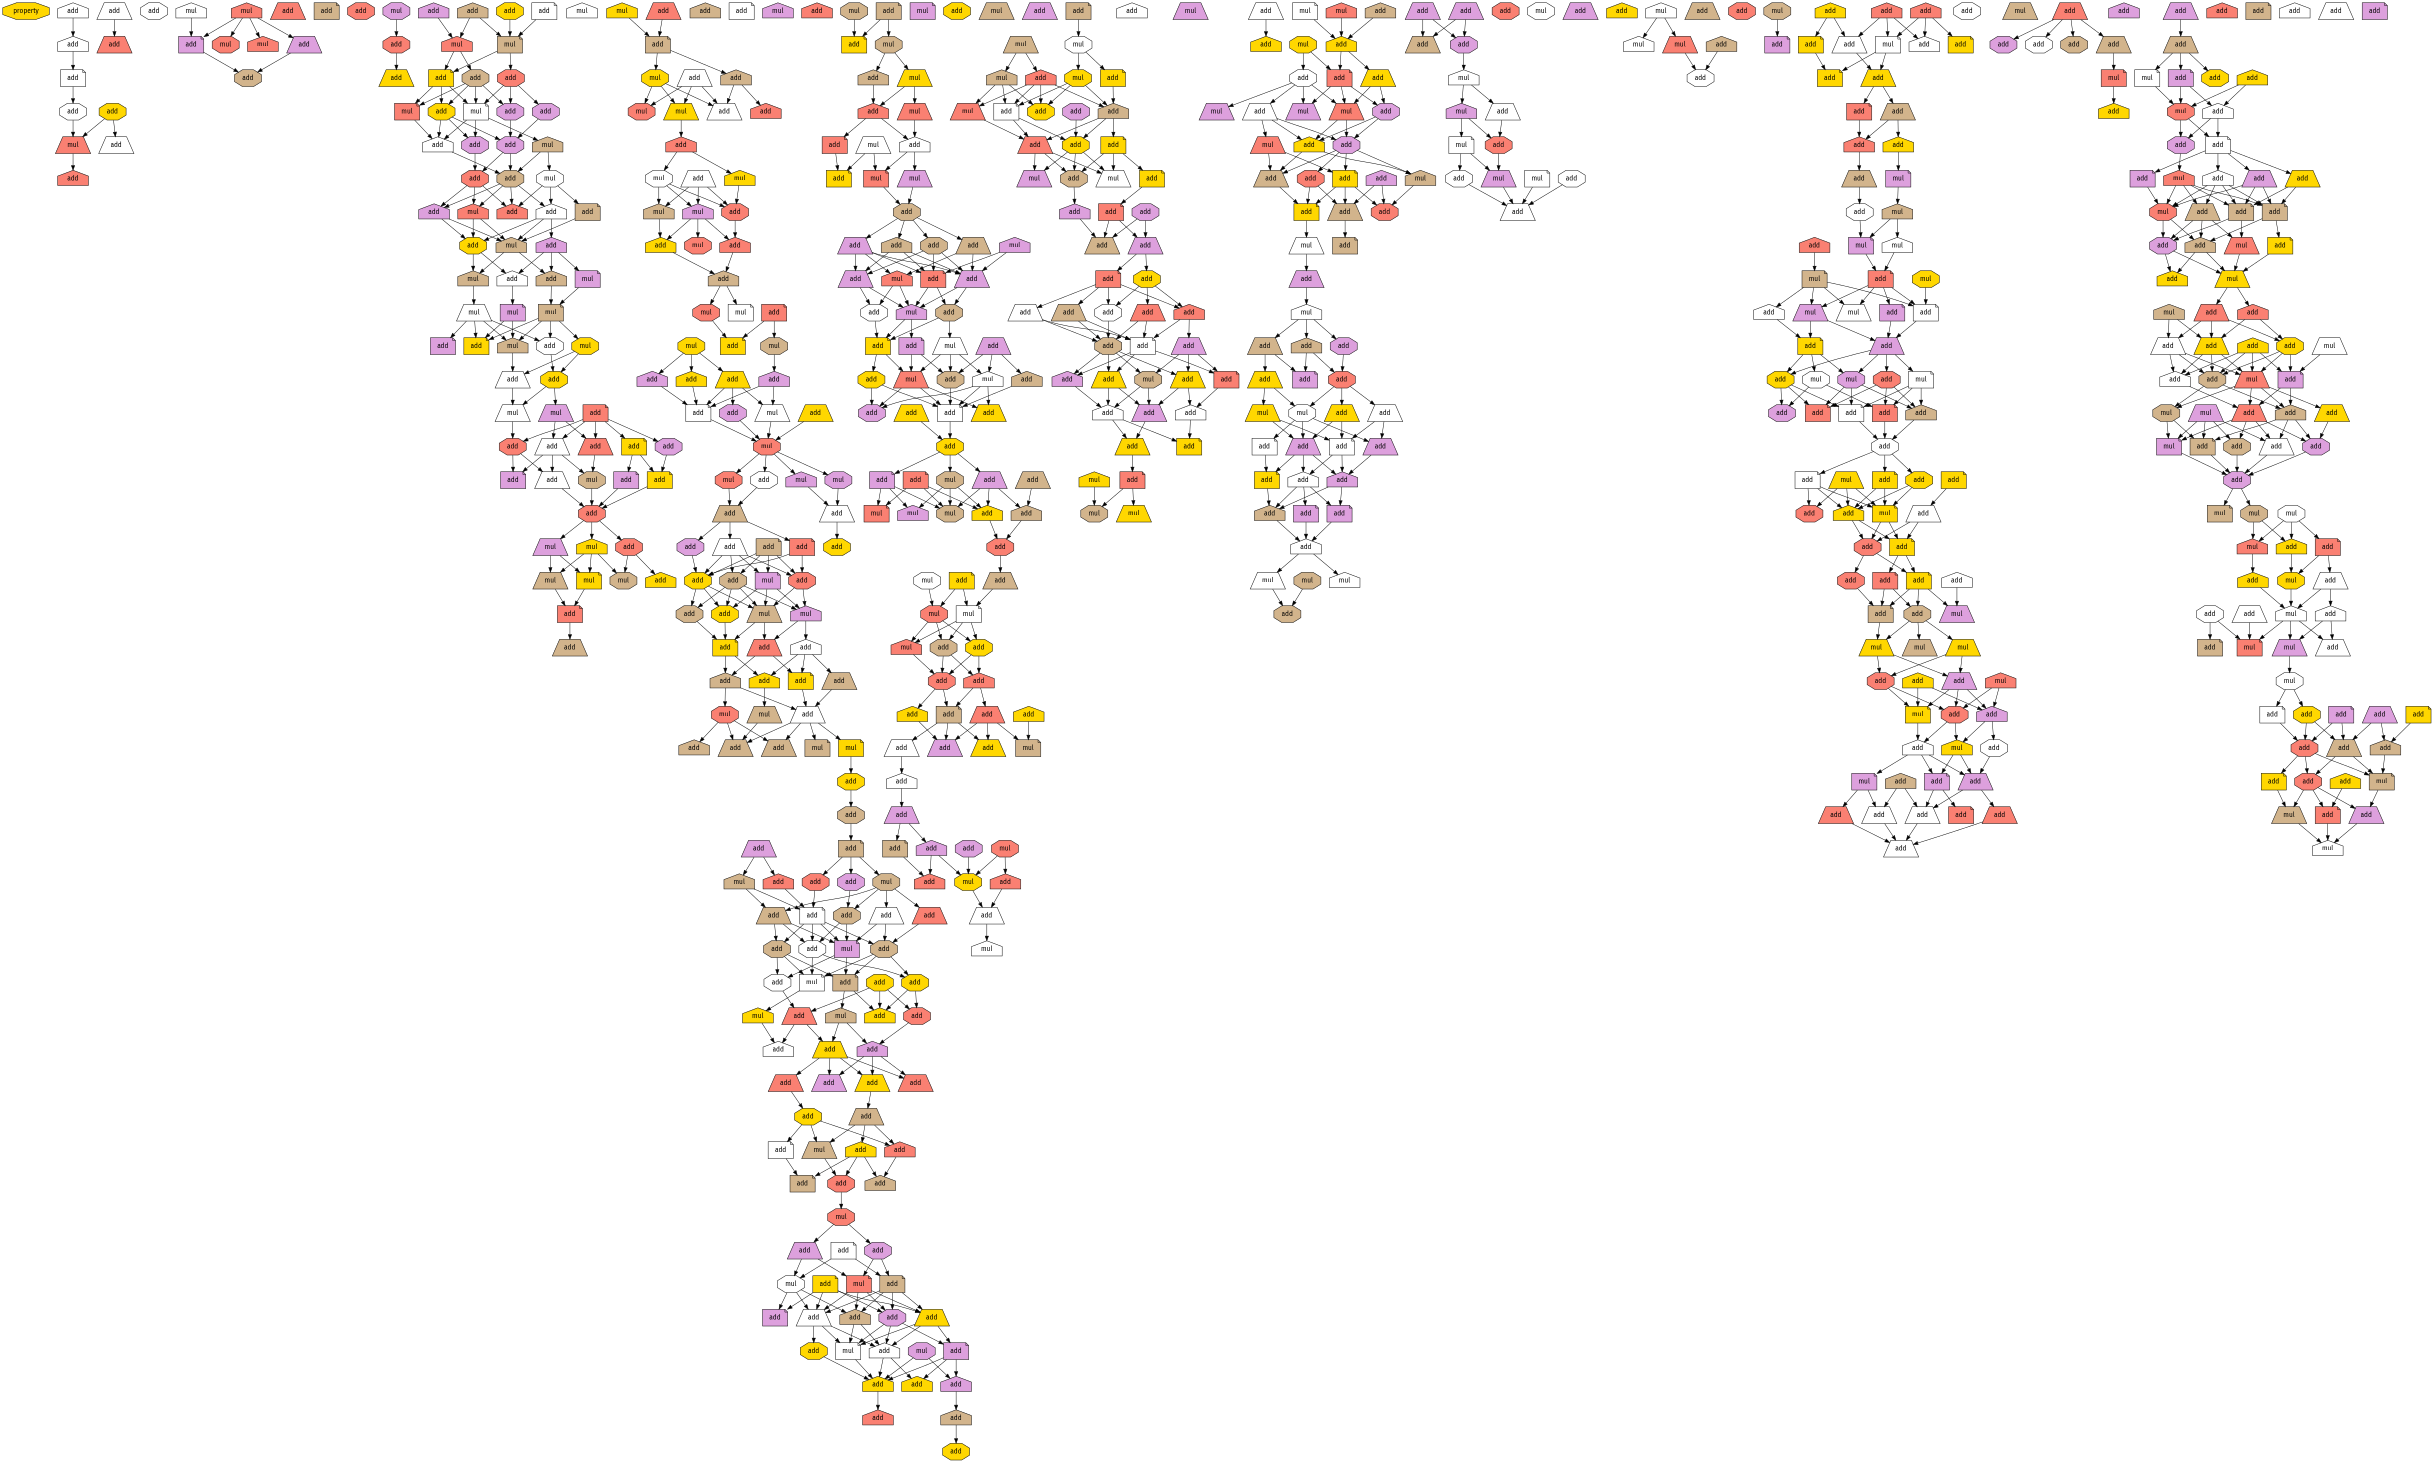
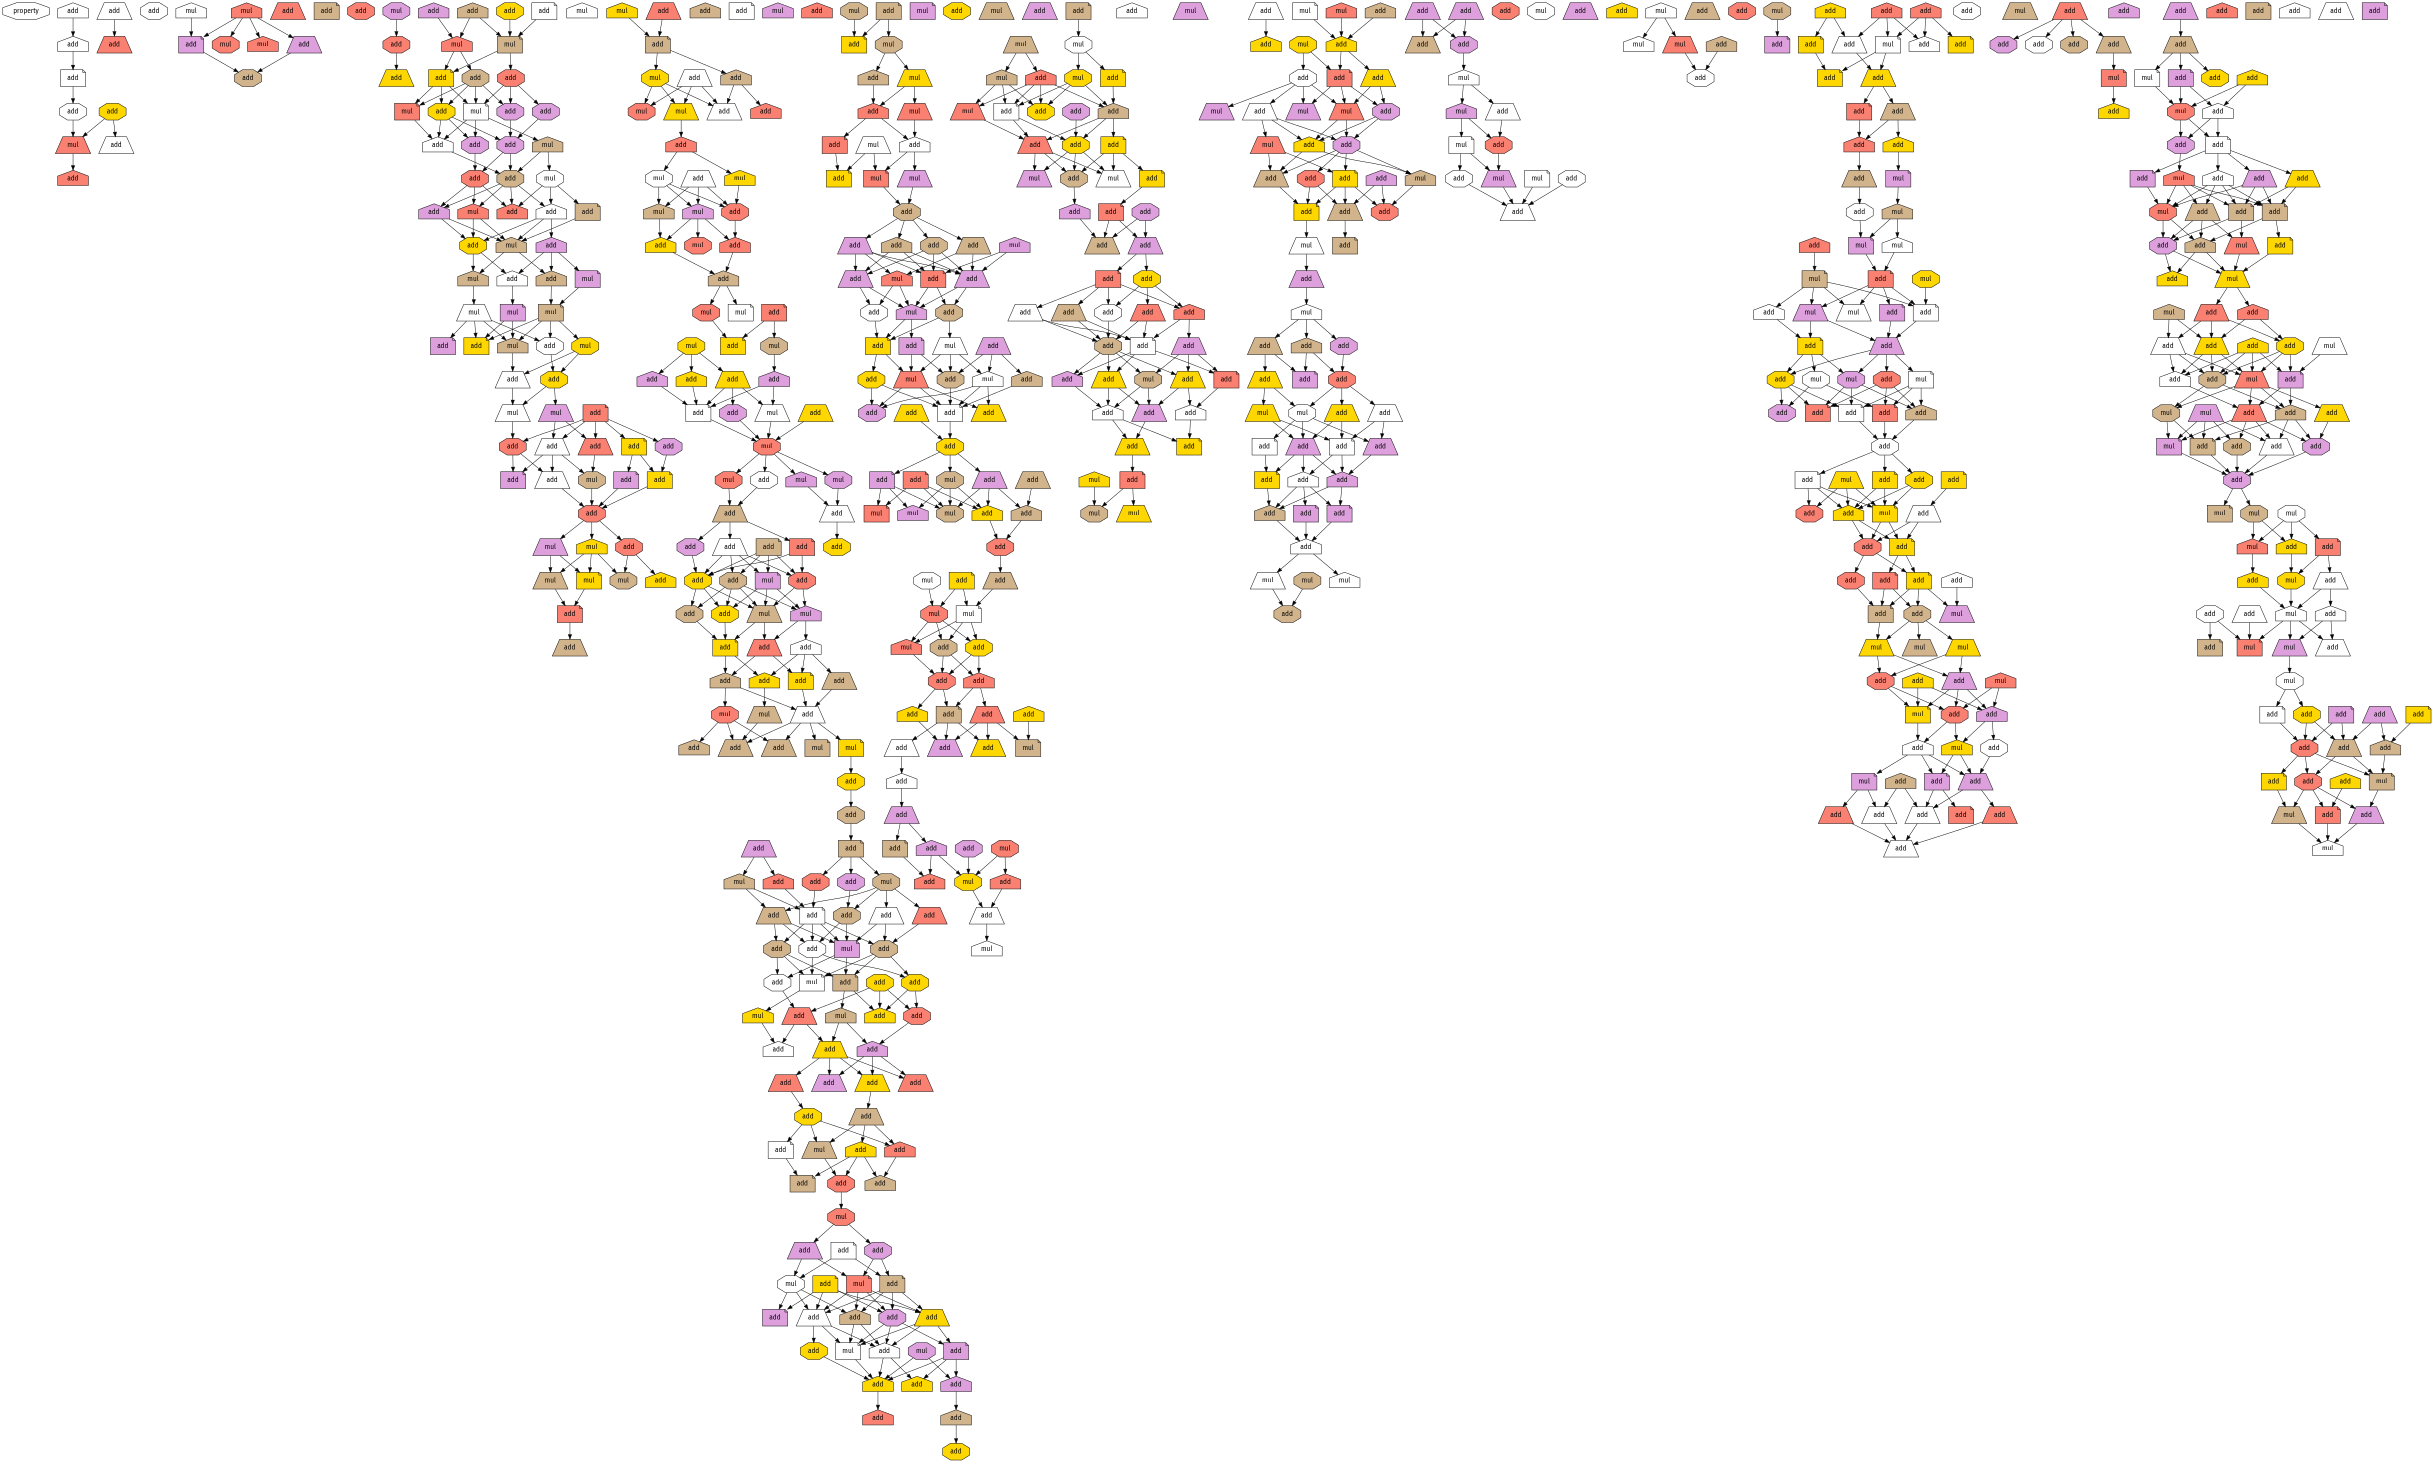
node "property": fillcolor gold -> white
